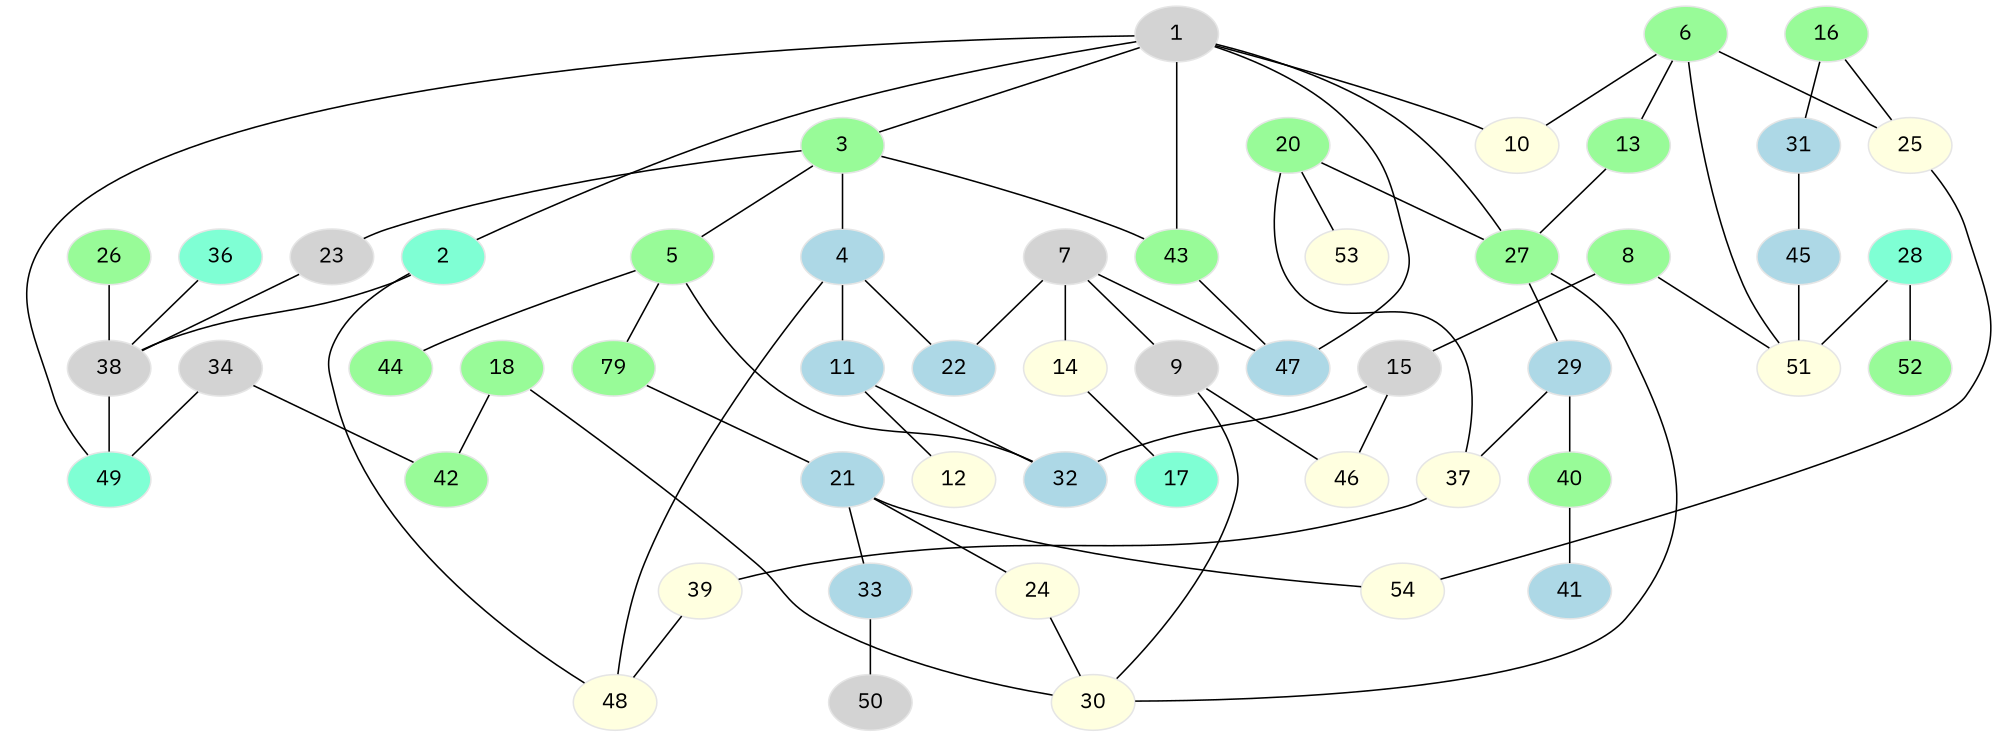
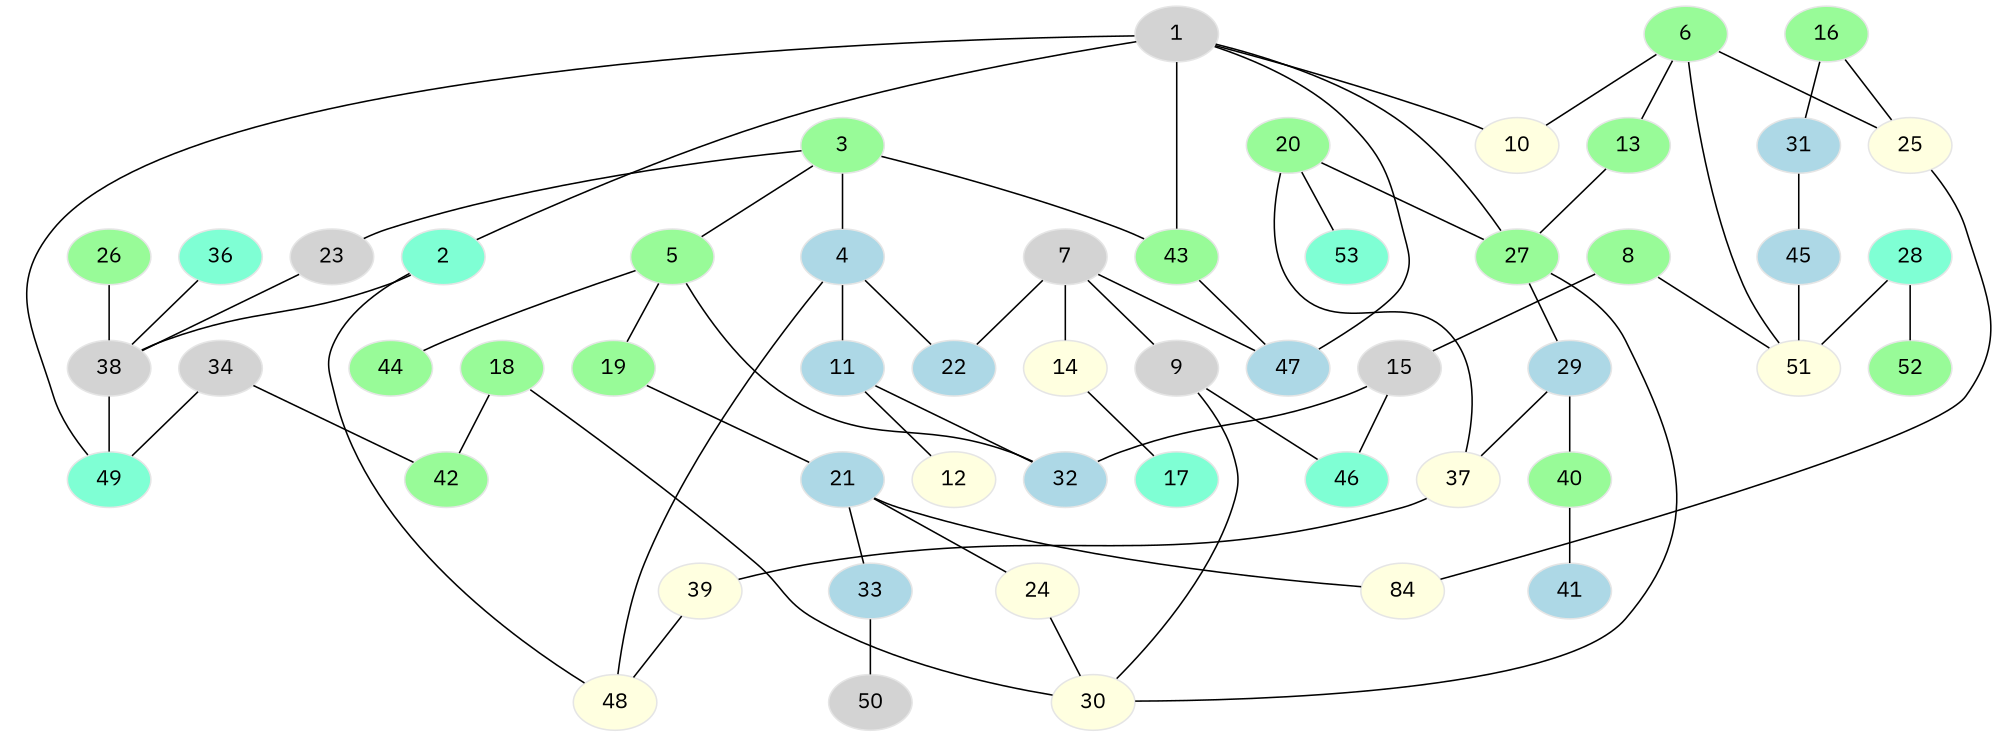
edge "1" -- "3": removed
node "53": fillcolor lightyellow -> aquamarine
node "79": label "79" -> "19"
node "46": fillcolor lightyellow -> aquamarine
node "54": label "54" -> "84"
